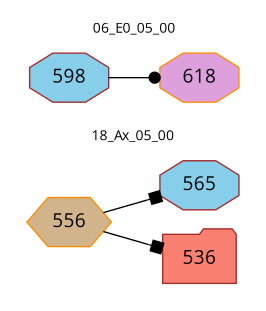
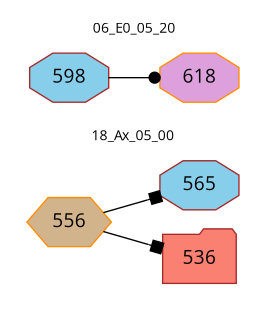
cluster "06_E0_05_00": label "06_E0_05_00" -> "06_E0_05_20"
